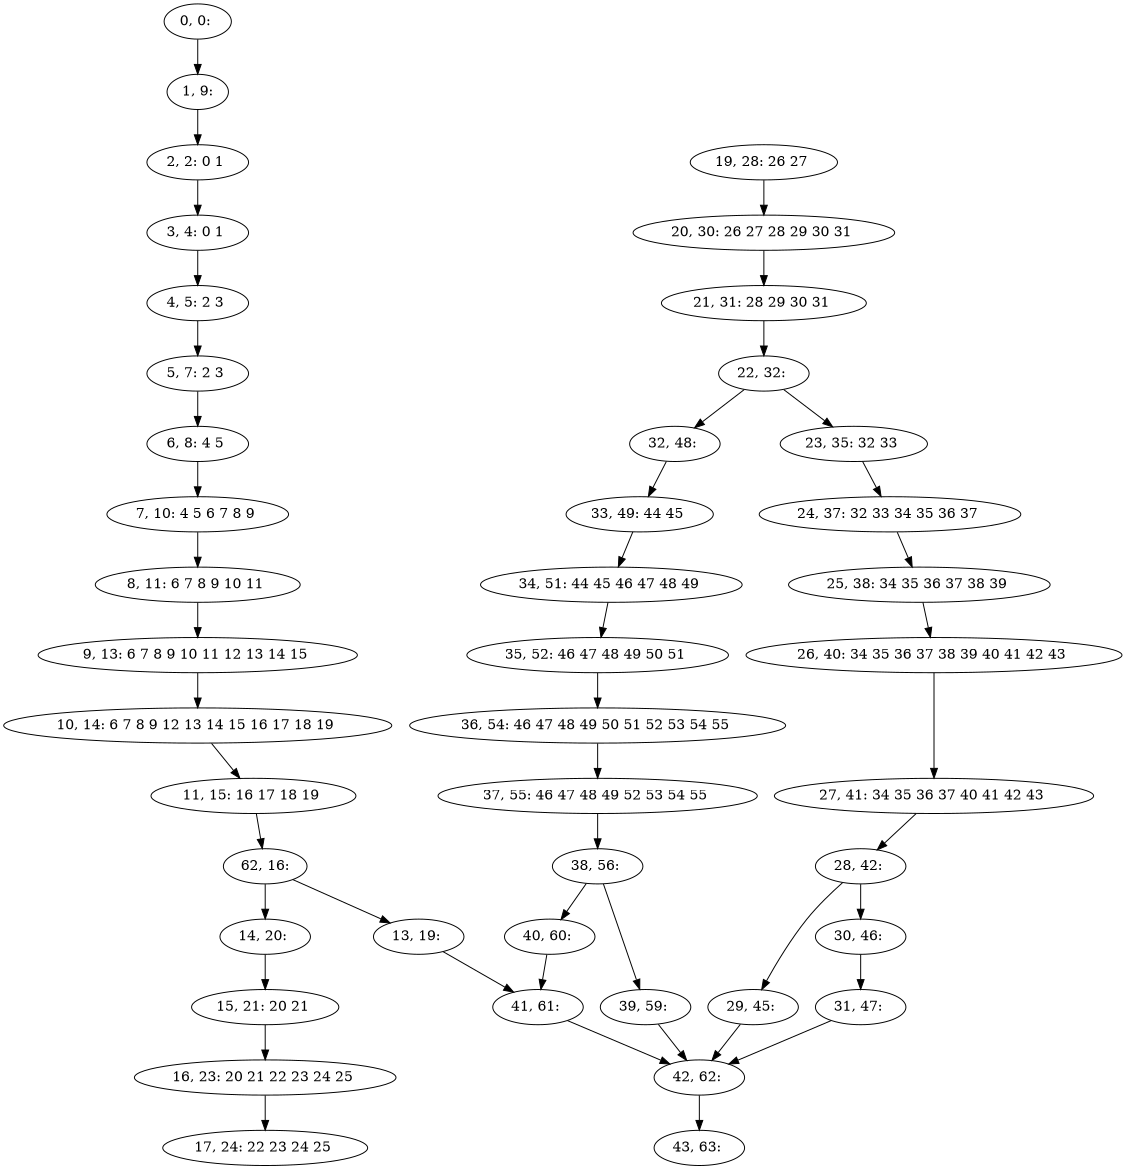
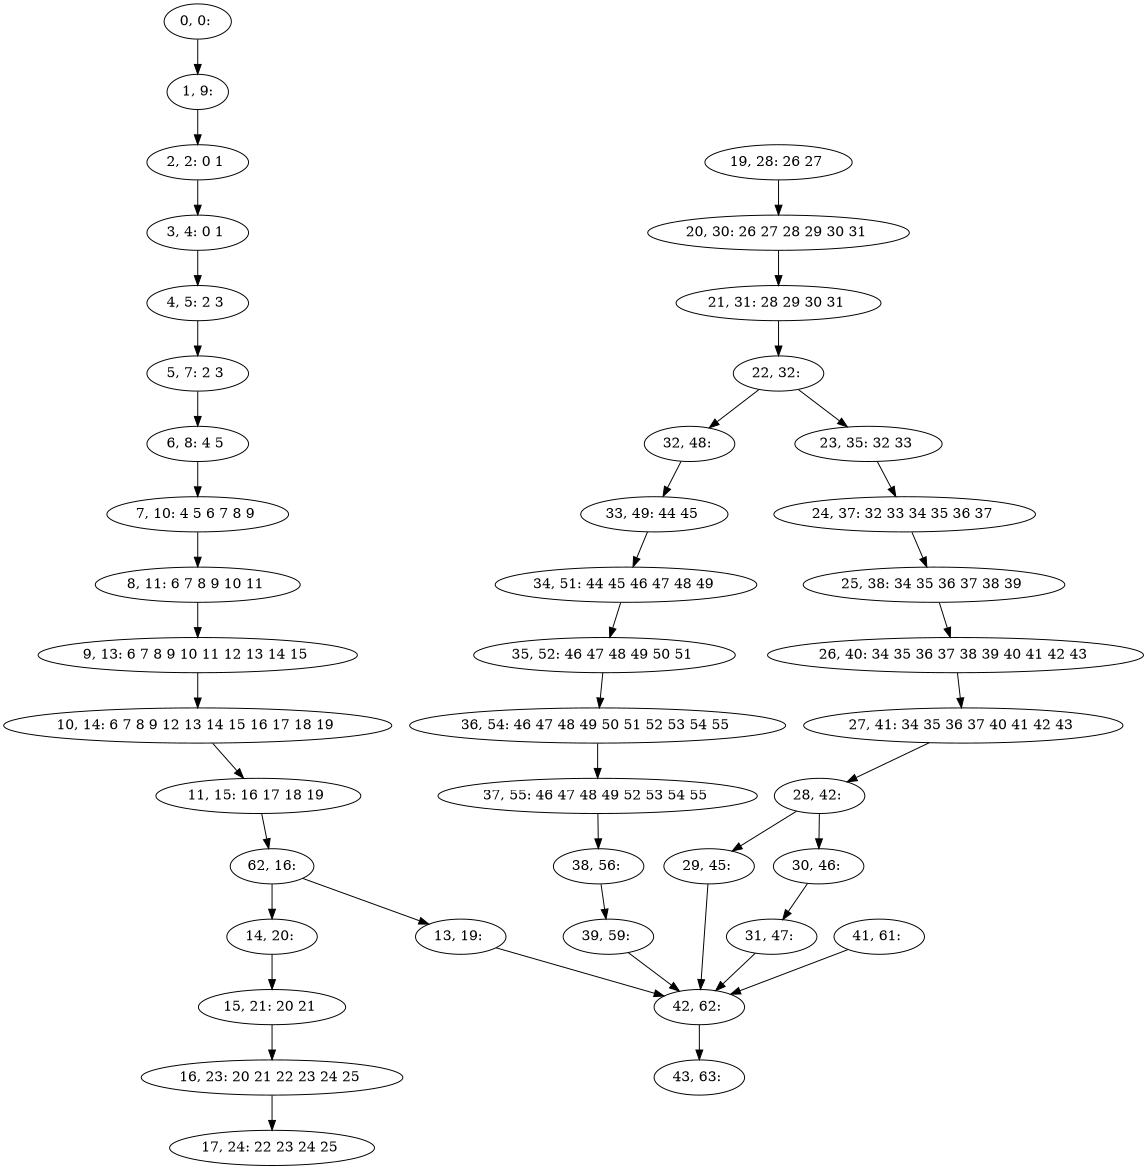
node "40, 60:": removed
edge "13, 19:" -> "41, 61:": now "13, 19:" -> "42, 62:"
